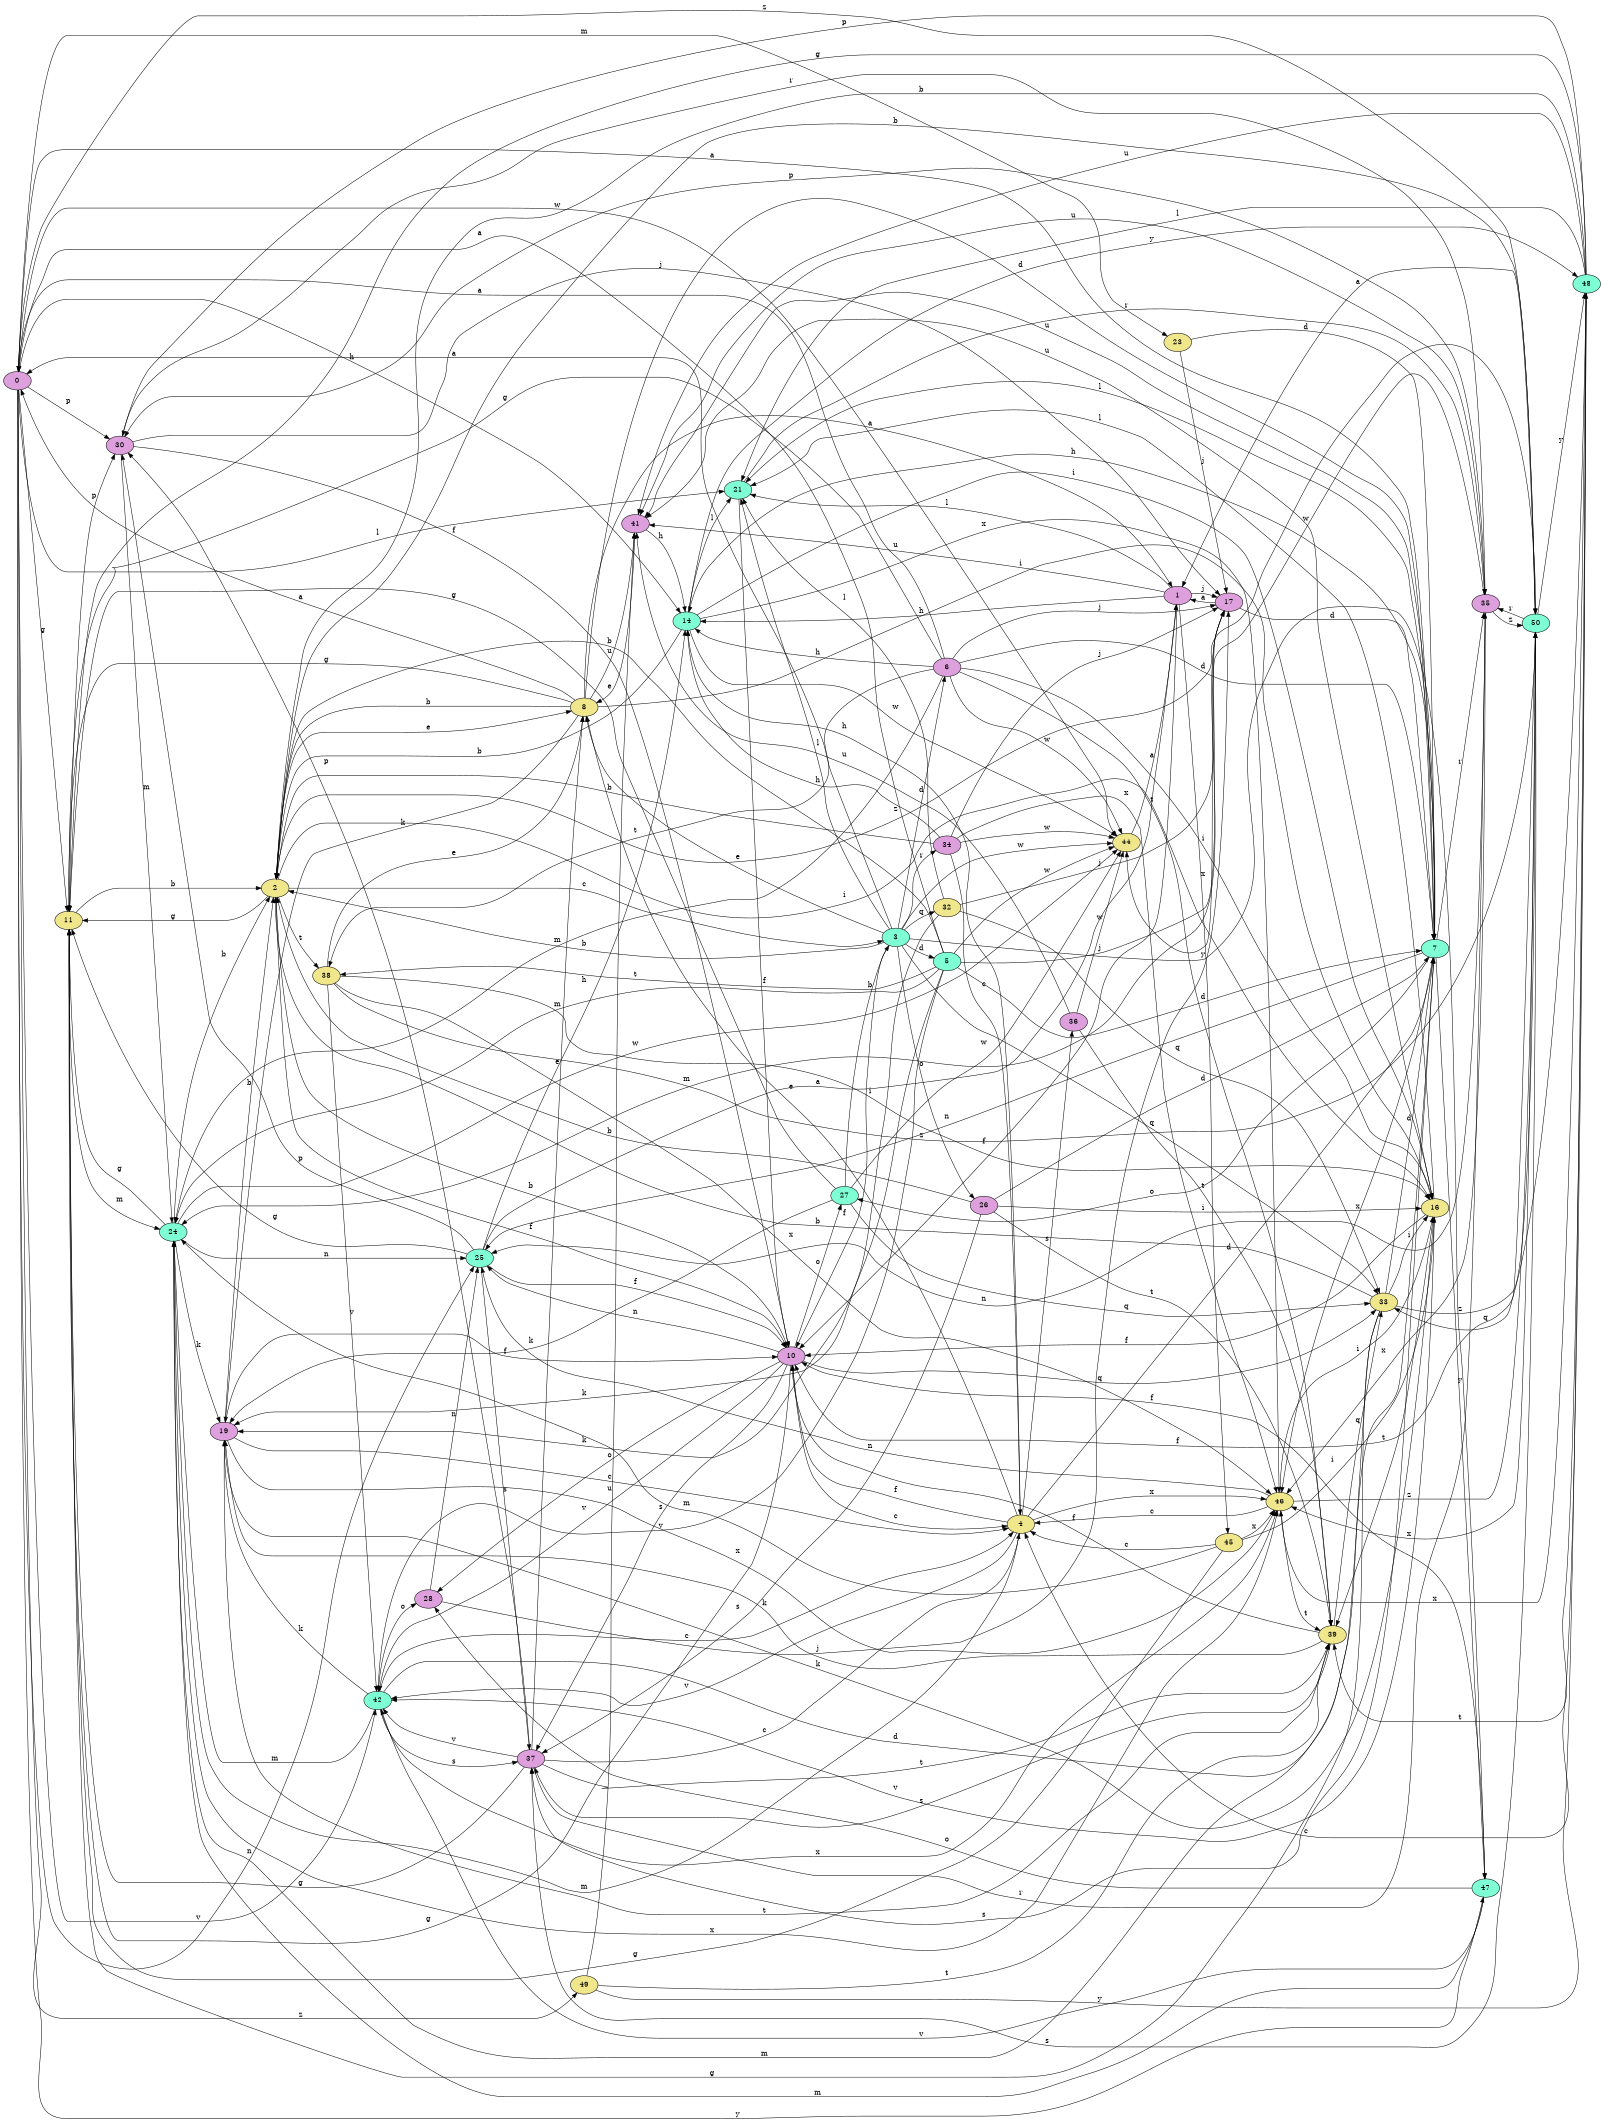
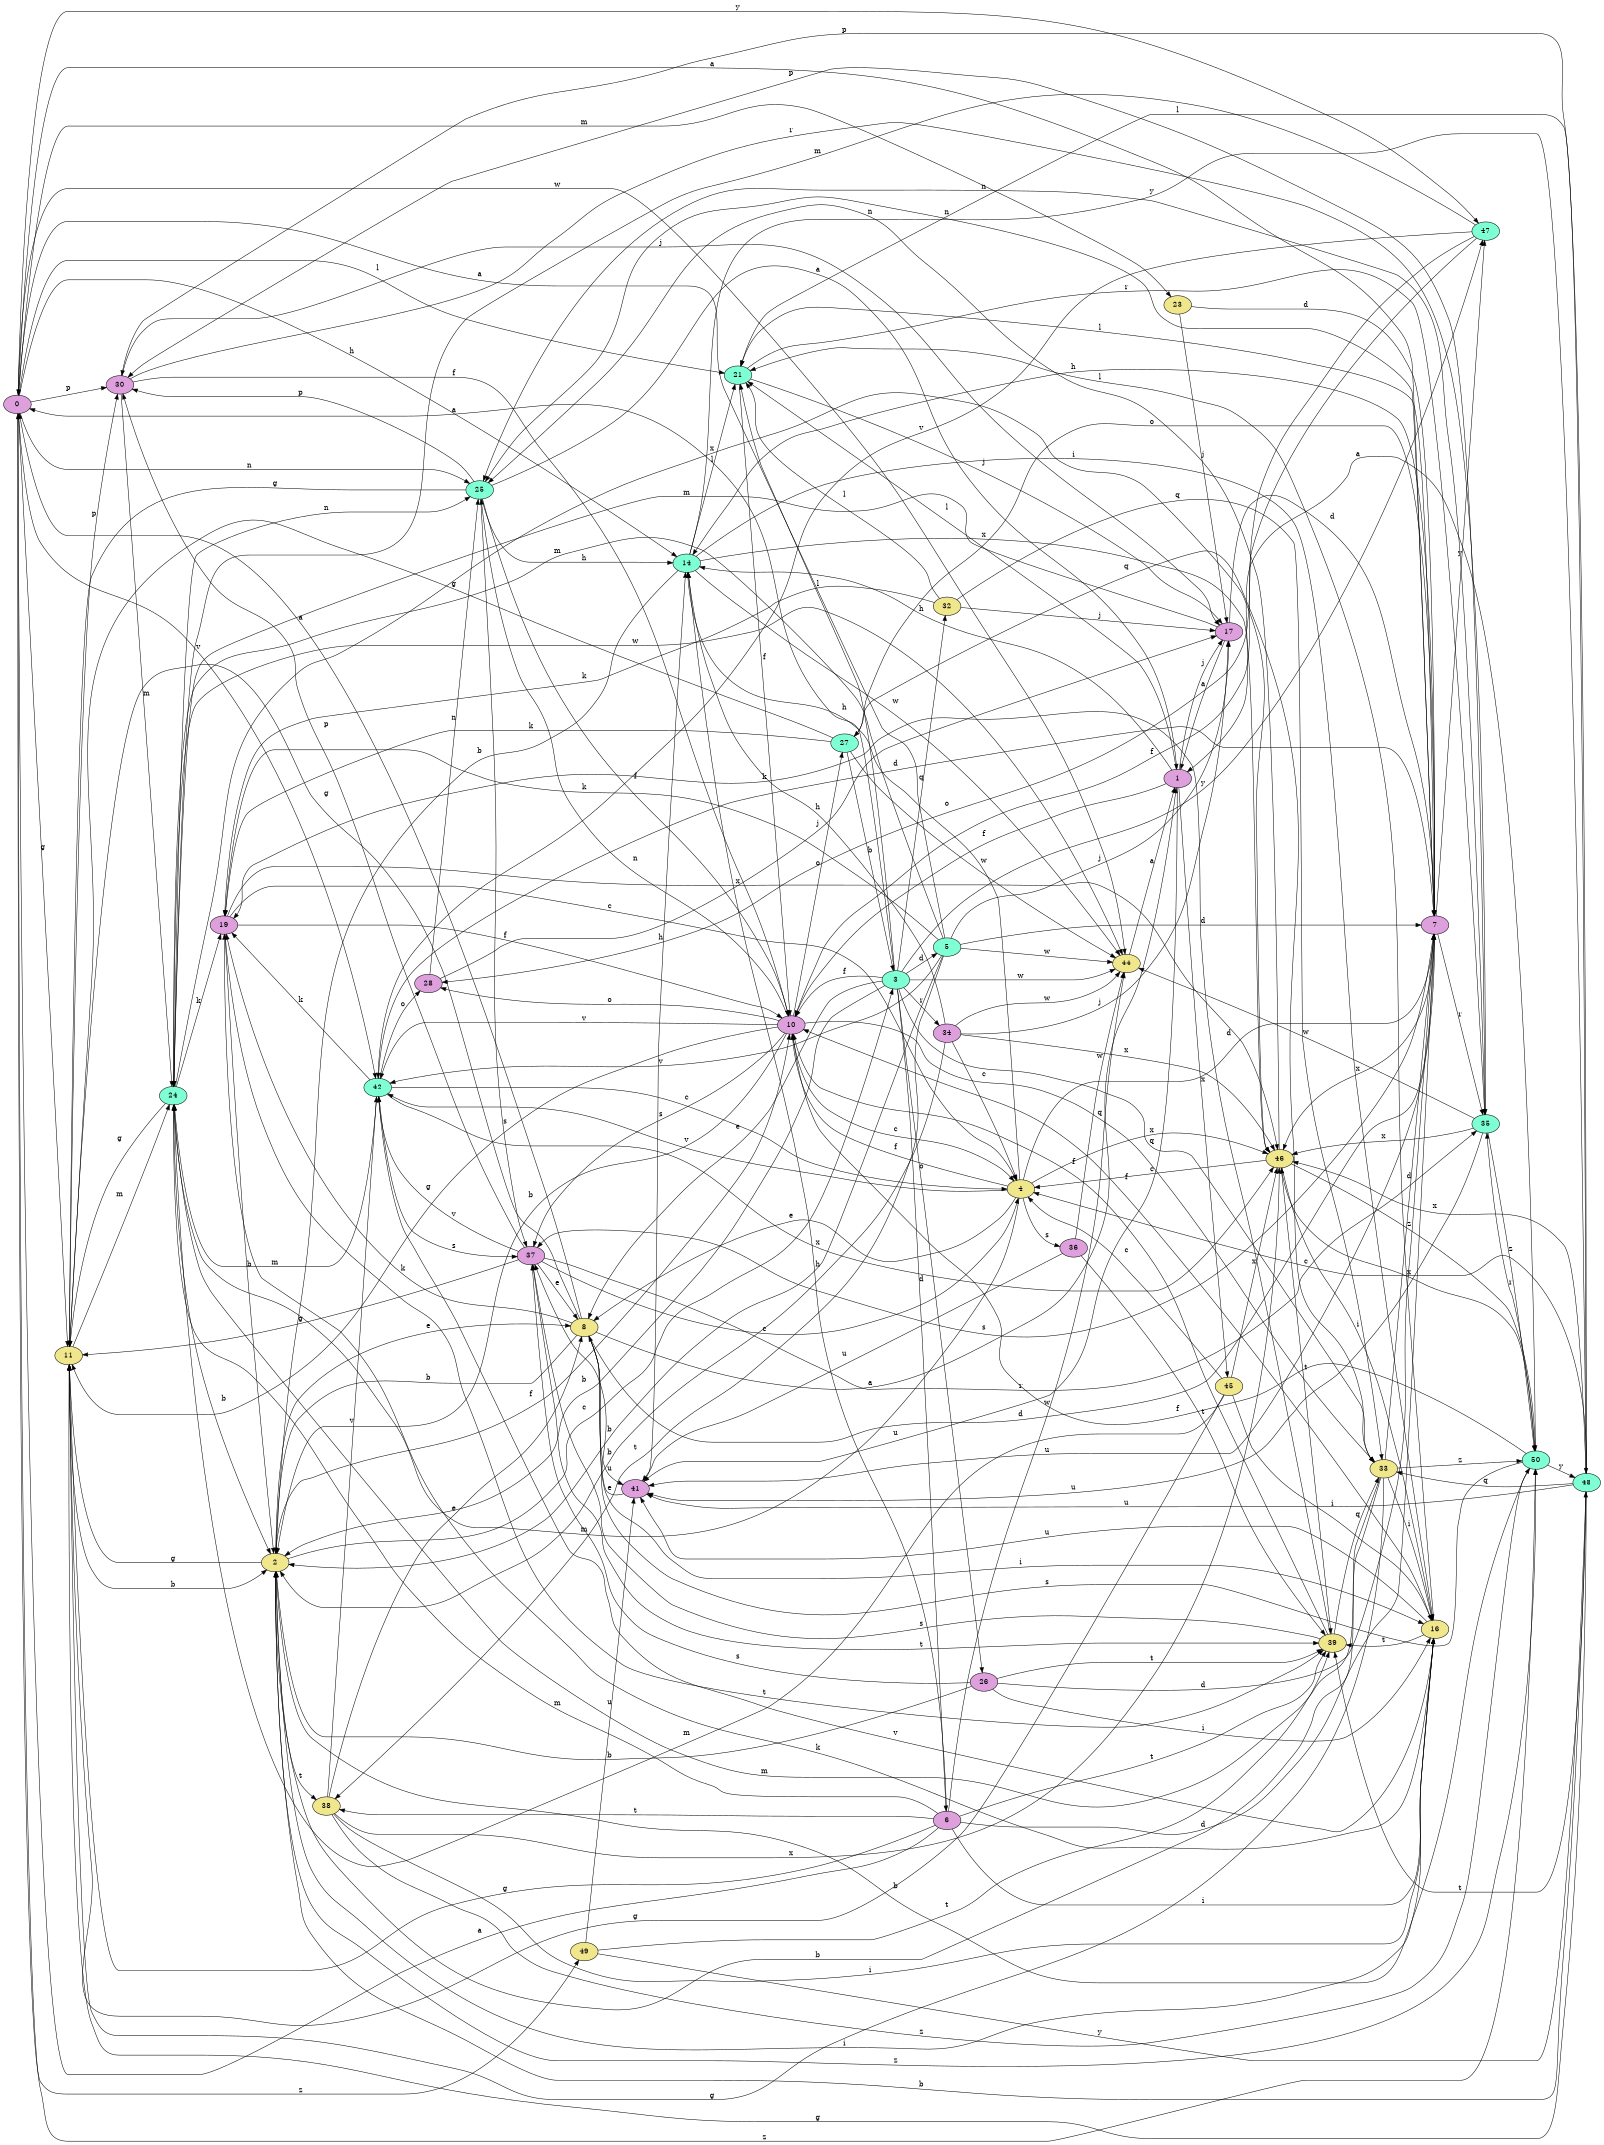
node "35": fillcolor plum -> aquamarine
edge "6" -> "17": now "21" -> "17"
node "7": fillcolor aquamarine -> plum
